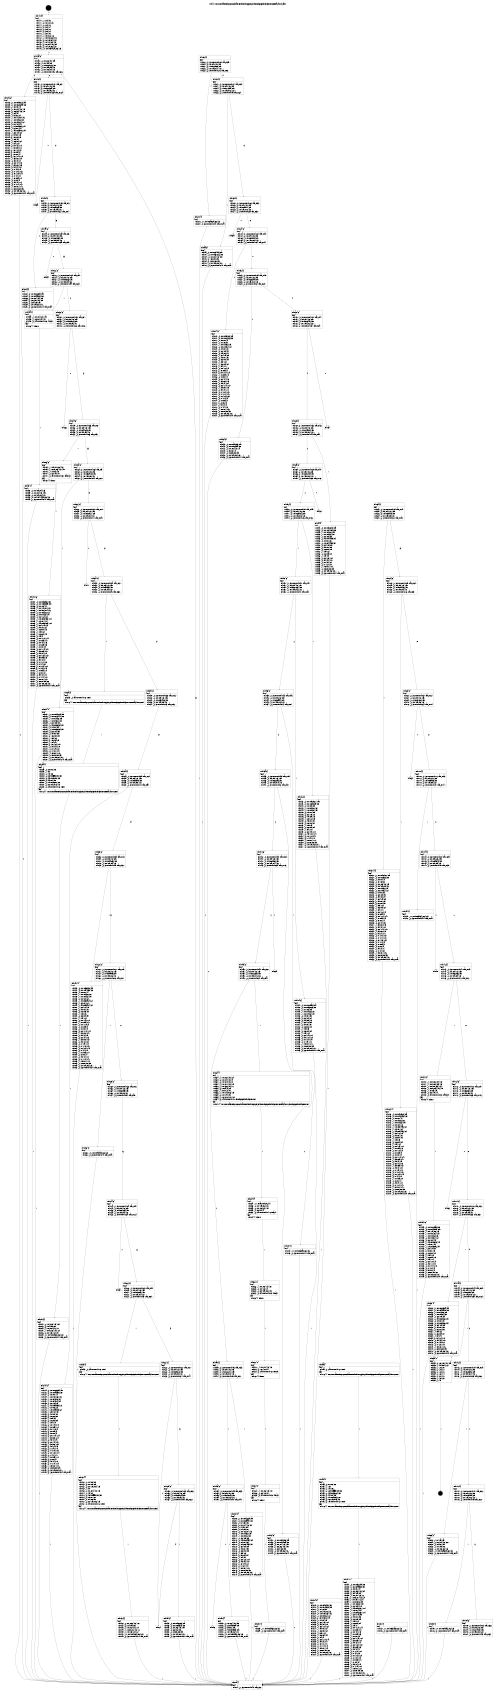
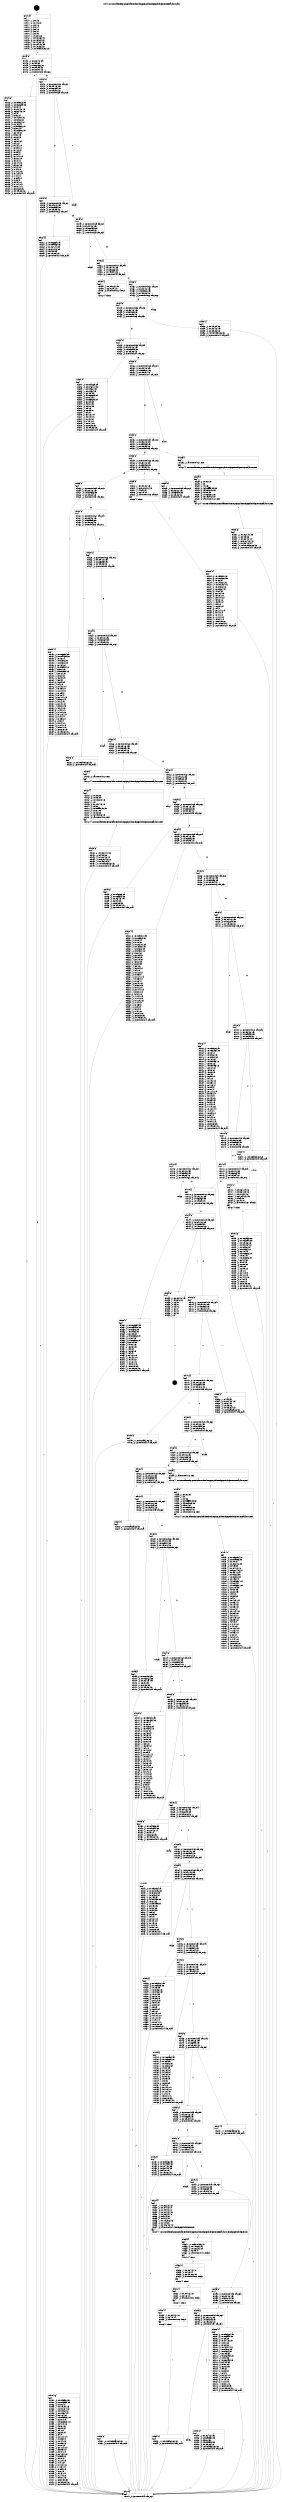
edge "0x401ada [13]" -> "0x401ae7 [24]": now "0x401532 [28]" -> "0x401ae7 [24]"
node "0x401e65 [23]": removed
node "0x4021f6 [23]": added
edge "0x4015da [28]" -> "0x4015f6 [28]": now "0x4015be [28]" -> "0x4015f6 [28]"
edge "0x401746 [28]" -> "0x401762 [28]": now "0x401746 [28]" -> "0x40177e [28]"
node "0x40241d [154]": removed
node "0x40180a [28]": added
node "0x401acb": added
edge "0x40169e [28]" -> "0x402614": now "0x40169e [28]" -> "0x4016ba [28]"
